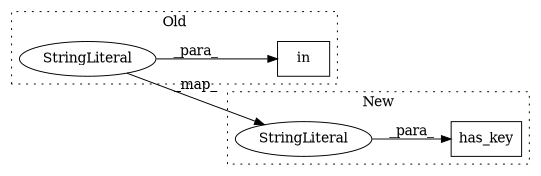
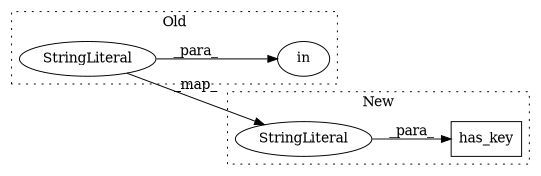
node "in": shape box -> ellipse
